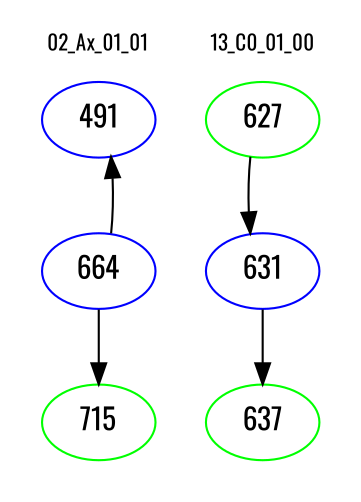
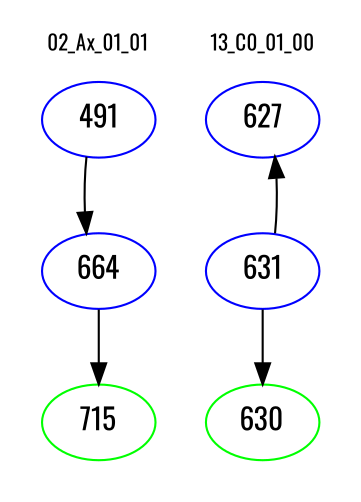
node "627": color green -> blue
edge "627" -> "631": reversed
edge "664" -> "491": reversed
node "637": label "637" -> "630"
